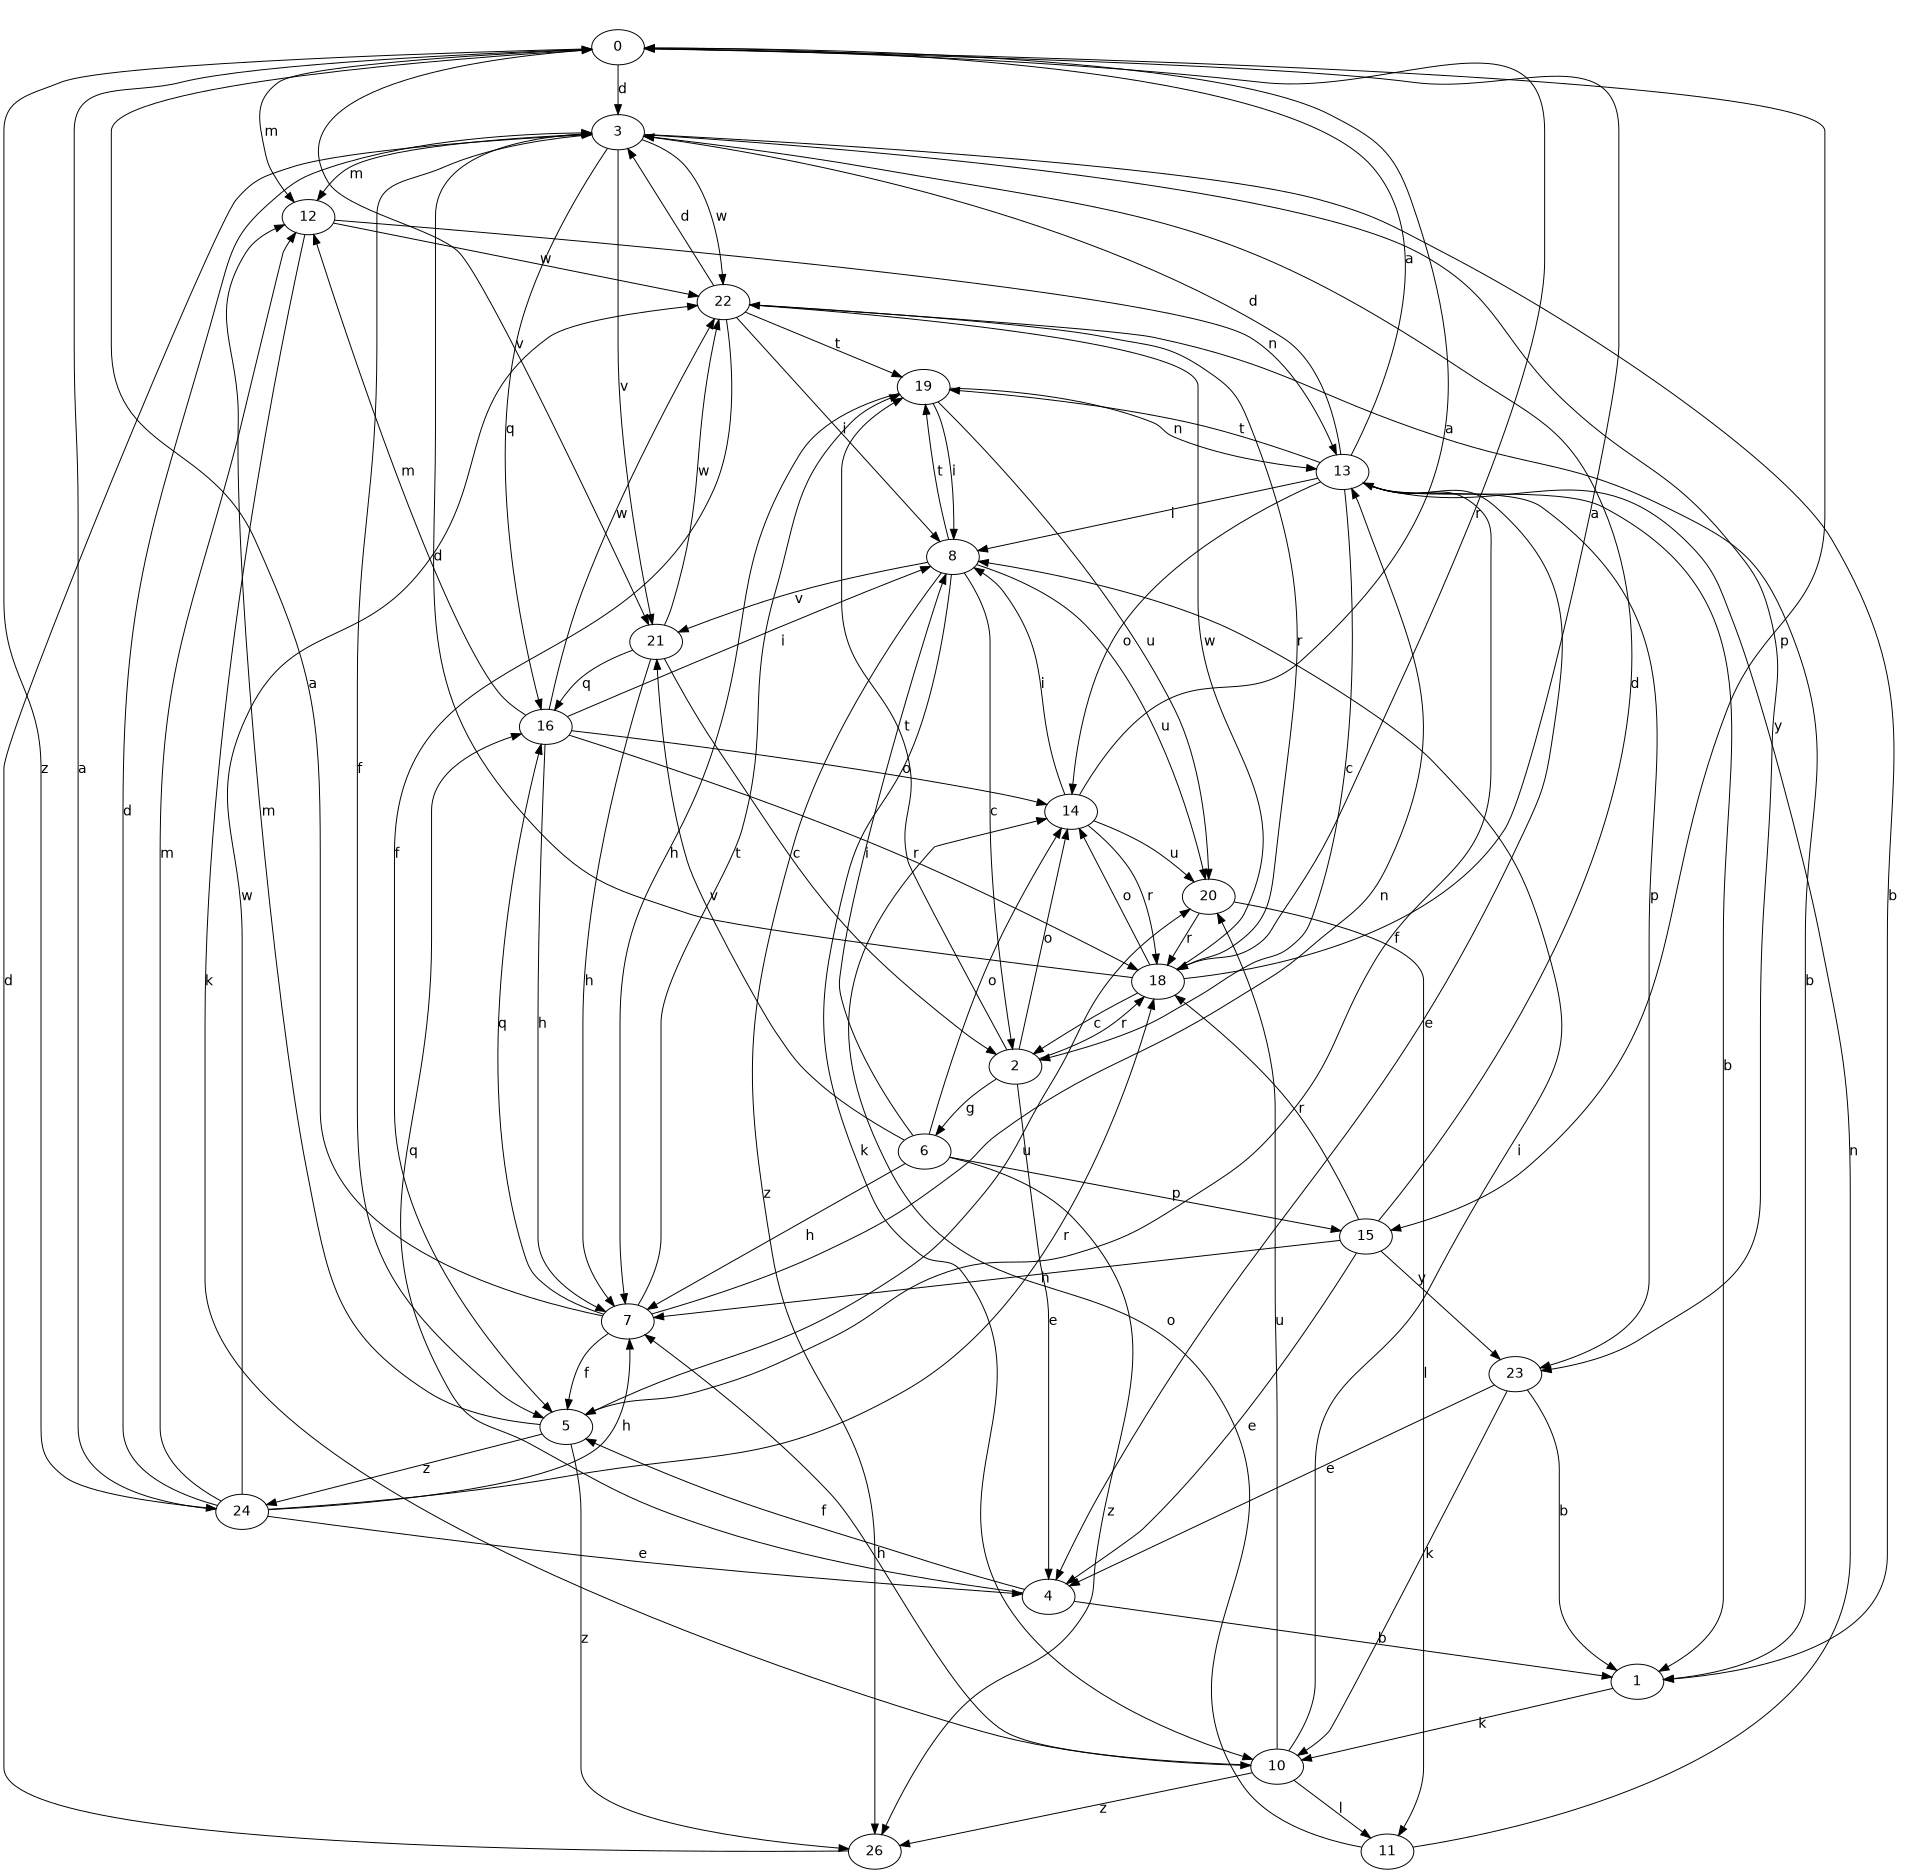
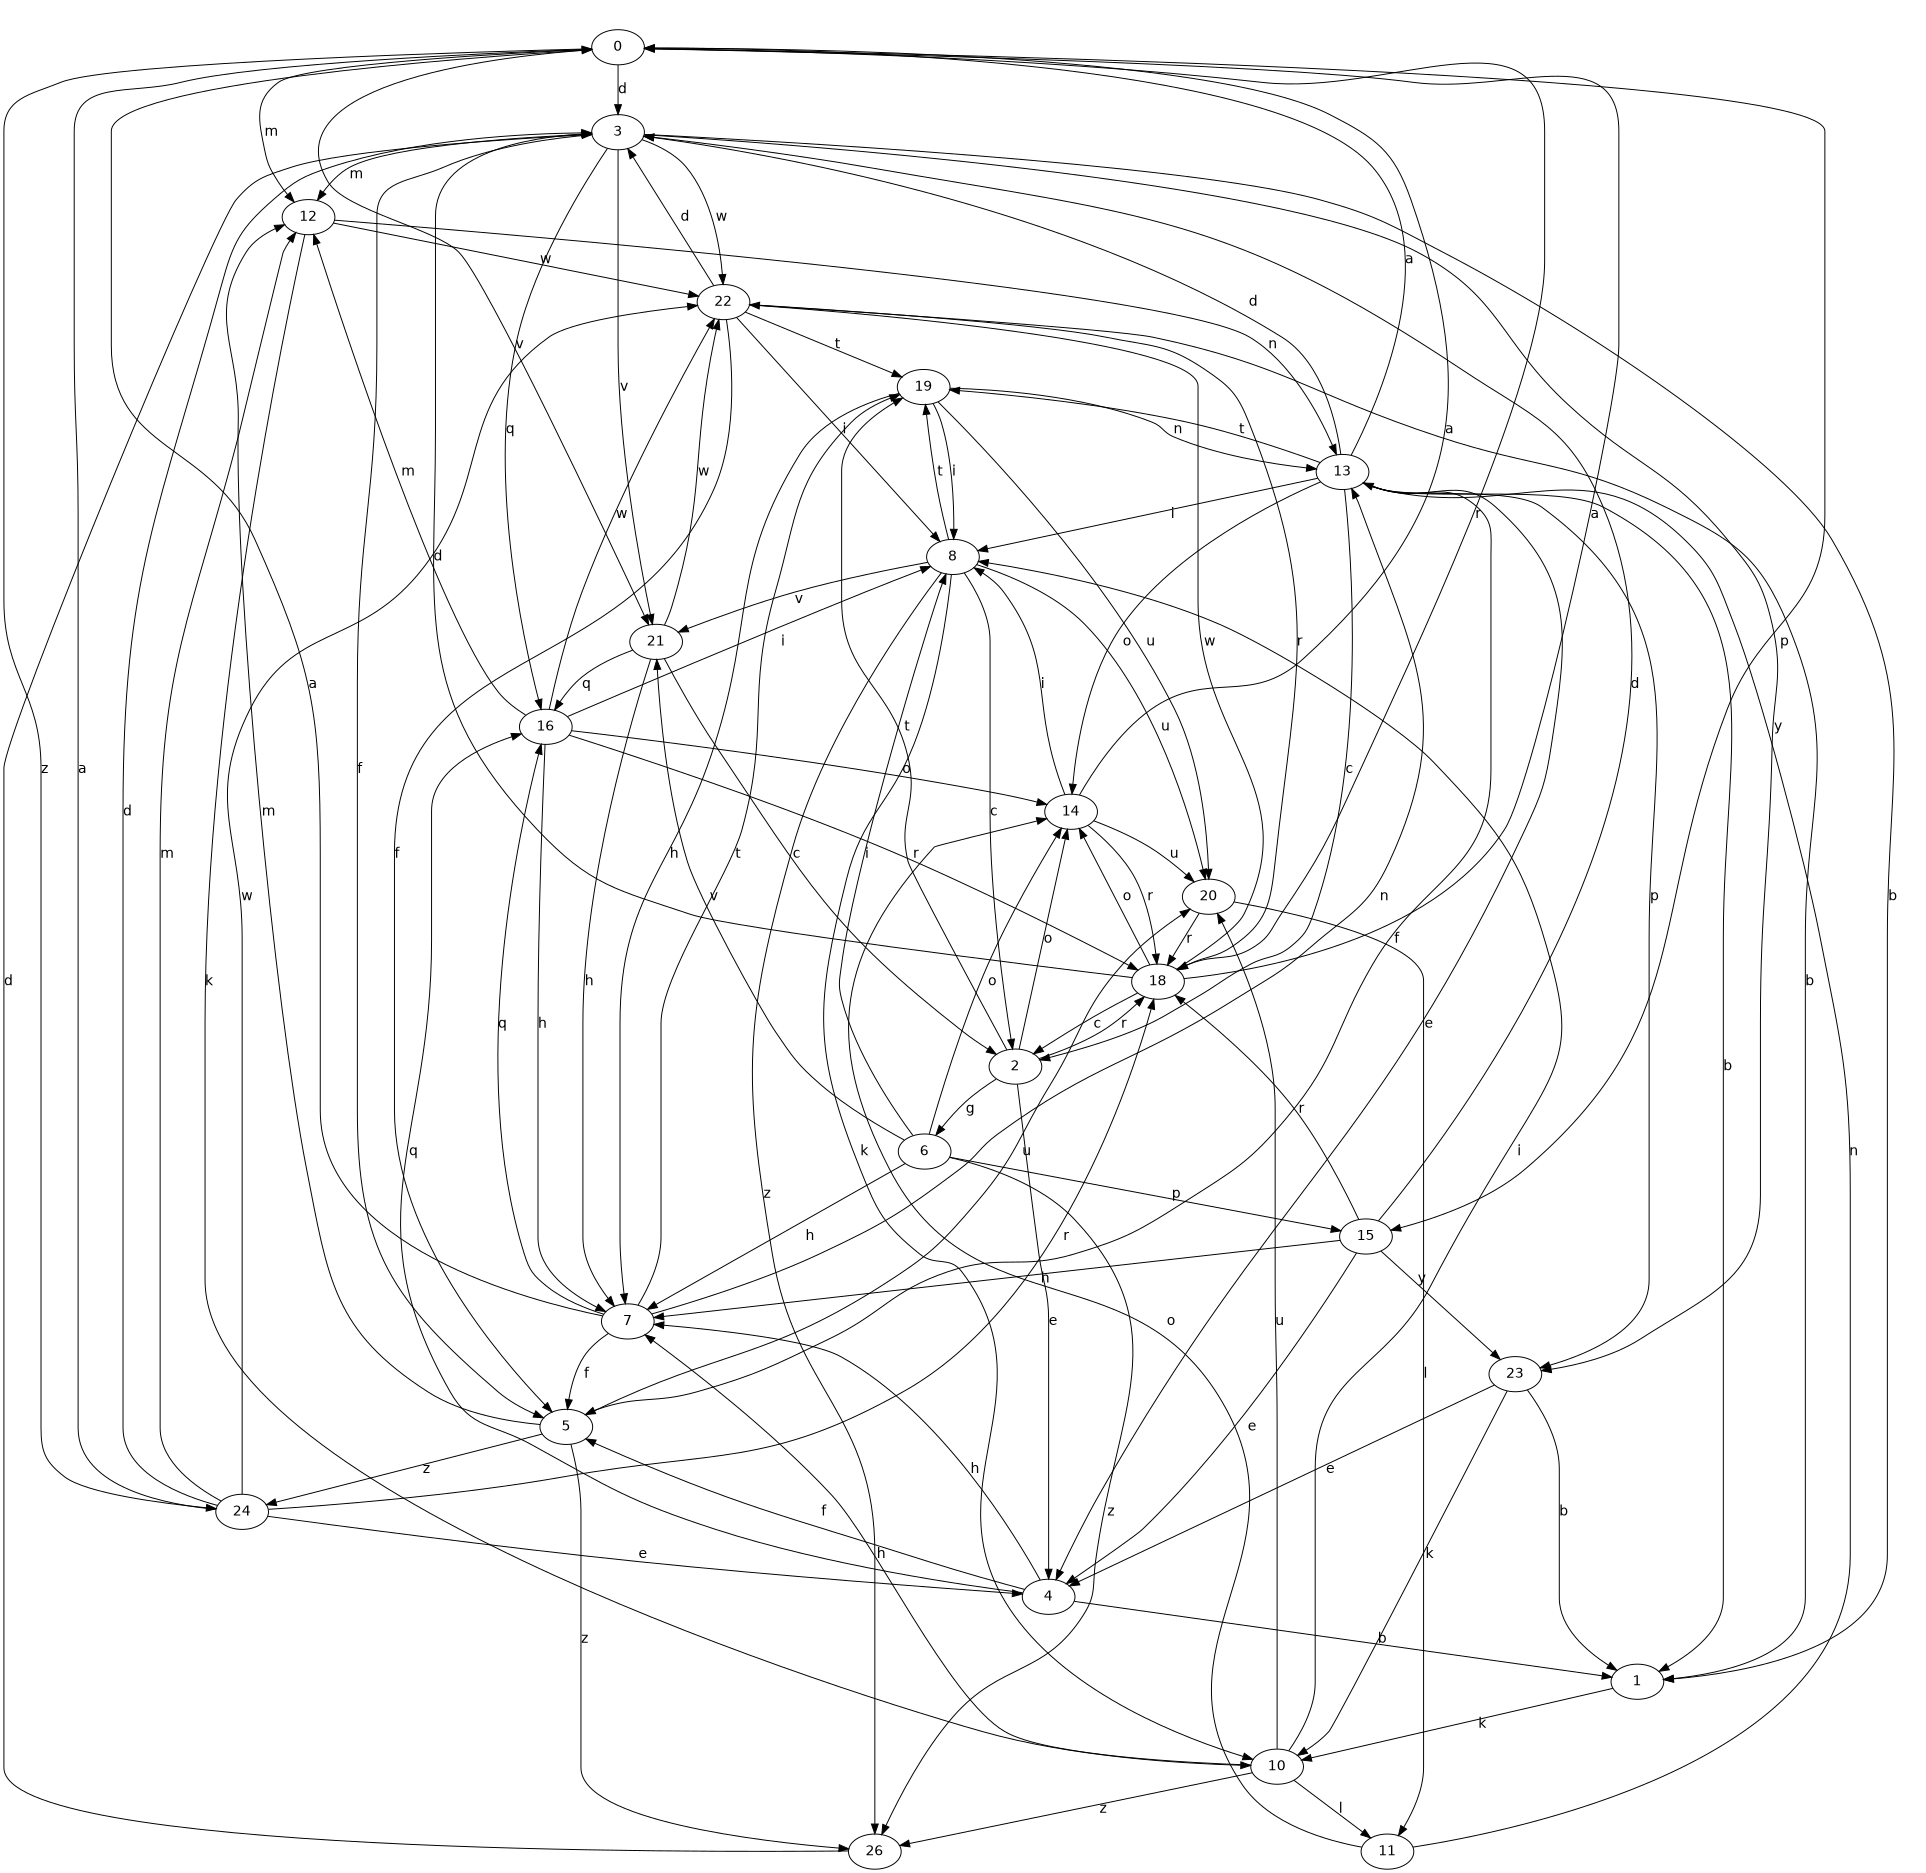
edge "24" -> "7": now "4" -> "7"
